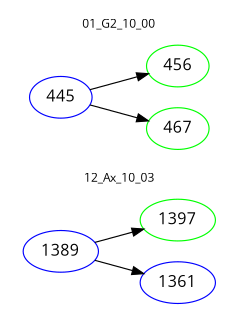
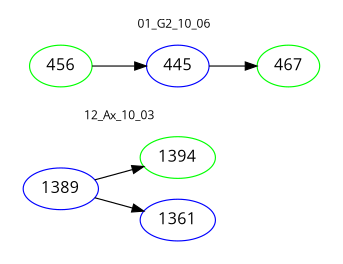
cluster "01_G2_10_00": label "01_G2_10_00" -> "01_G2_10_06"
edge "445" -> "456": reversed
node "1397": label "1397" -> "1394"
